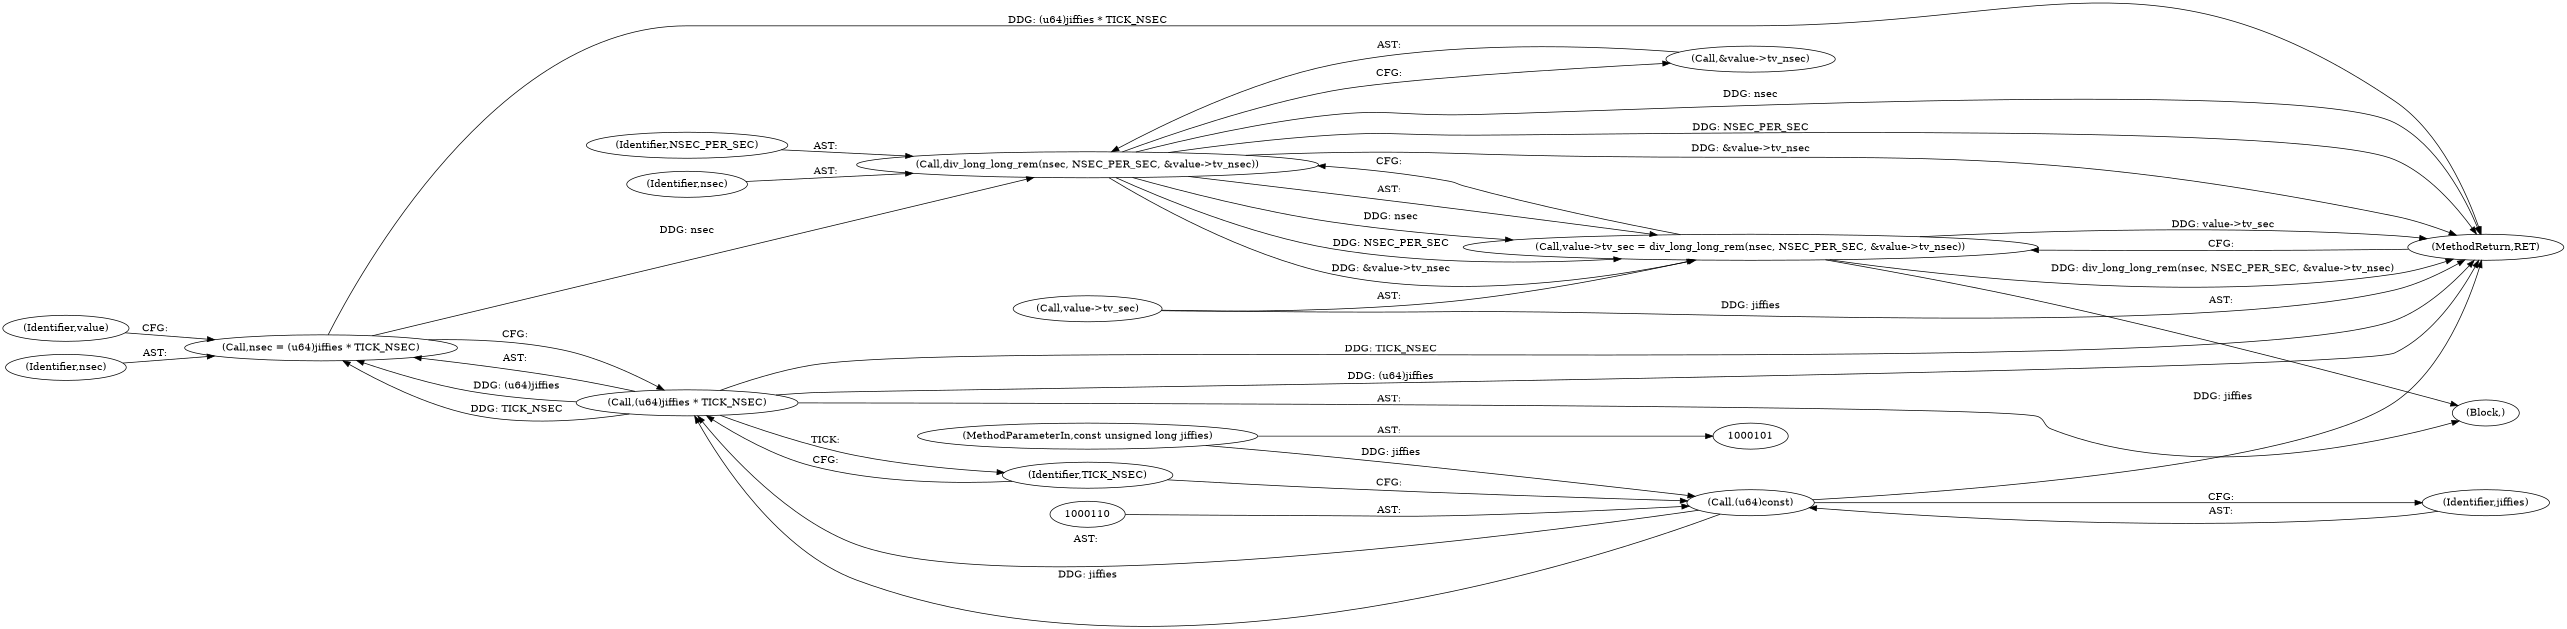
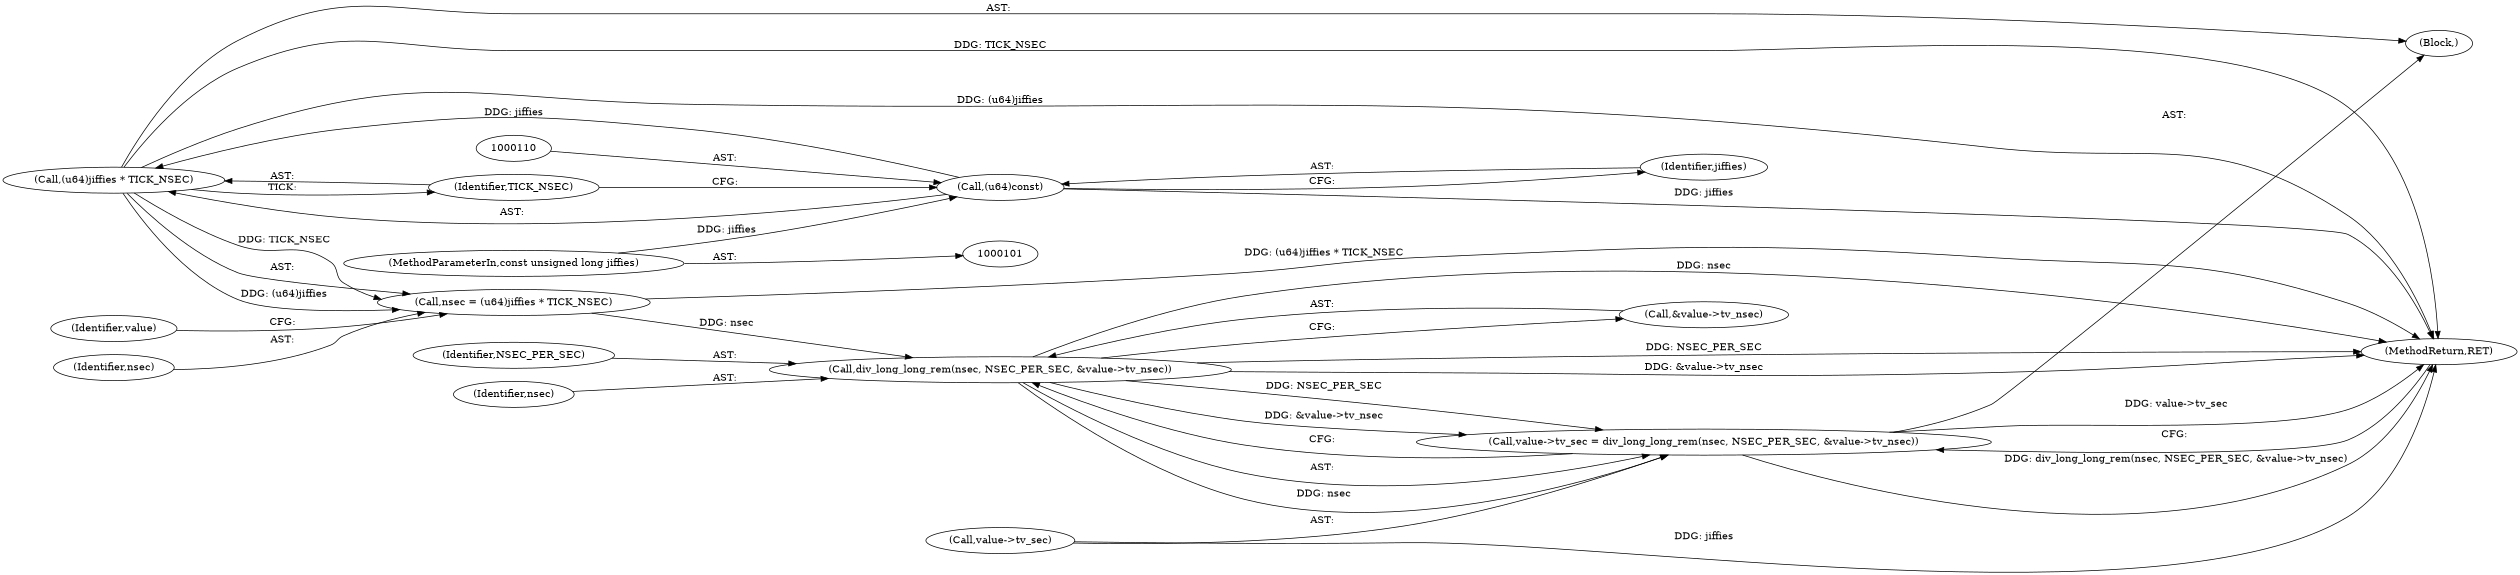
edge "(Call,nsec = (u64)jiffies * TICK_NSEC)" -> "(Call,(u64)jiffies * TICK_NSEC)": removed, label "CFG:"
edge "(Identifier,TICK_NSEC)" -> "(Call,(u64)jiffies * TICK_NSEC)": label "CFG: " -> "AST: "
